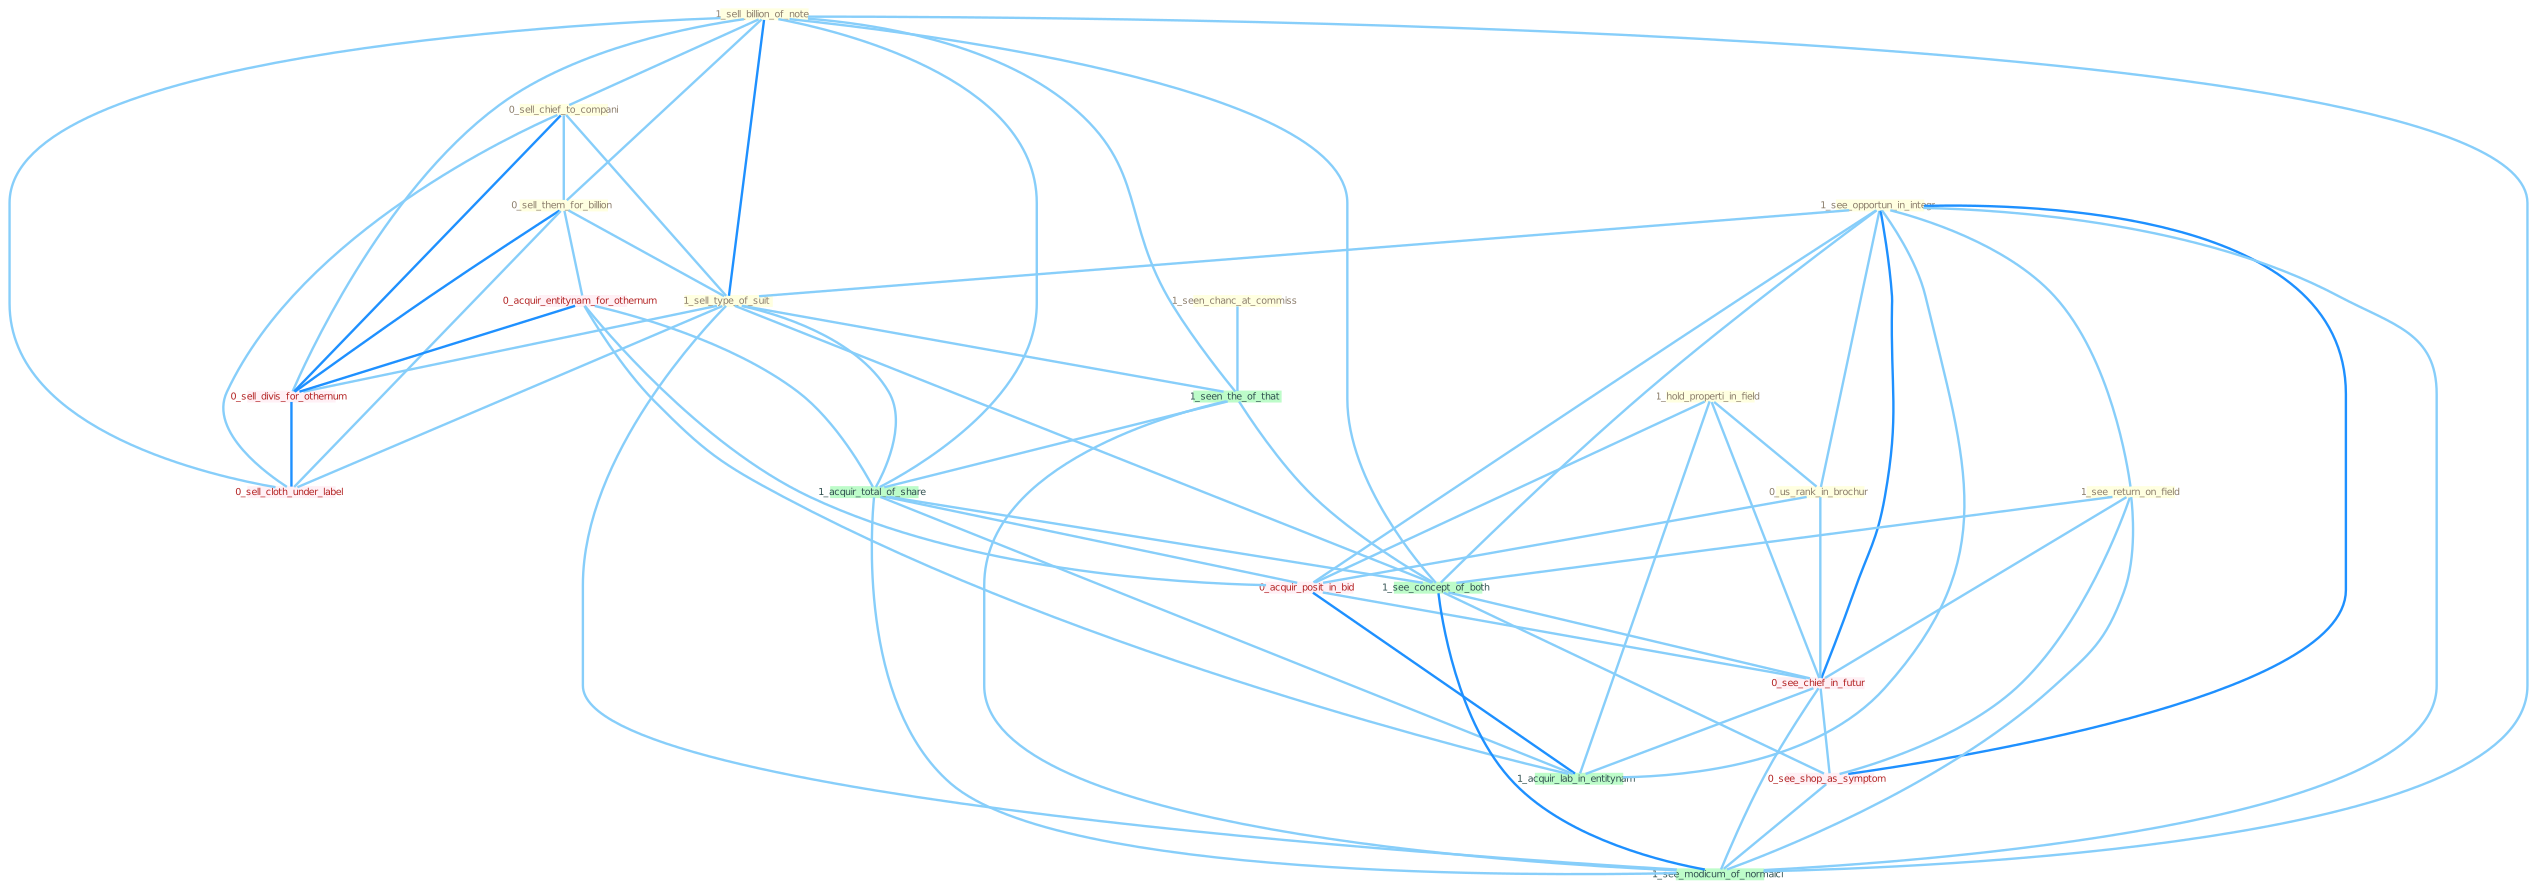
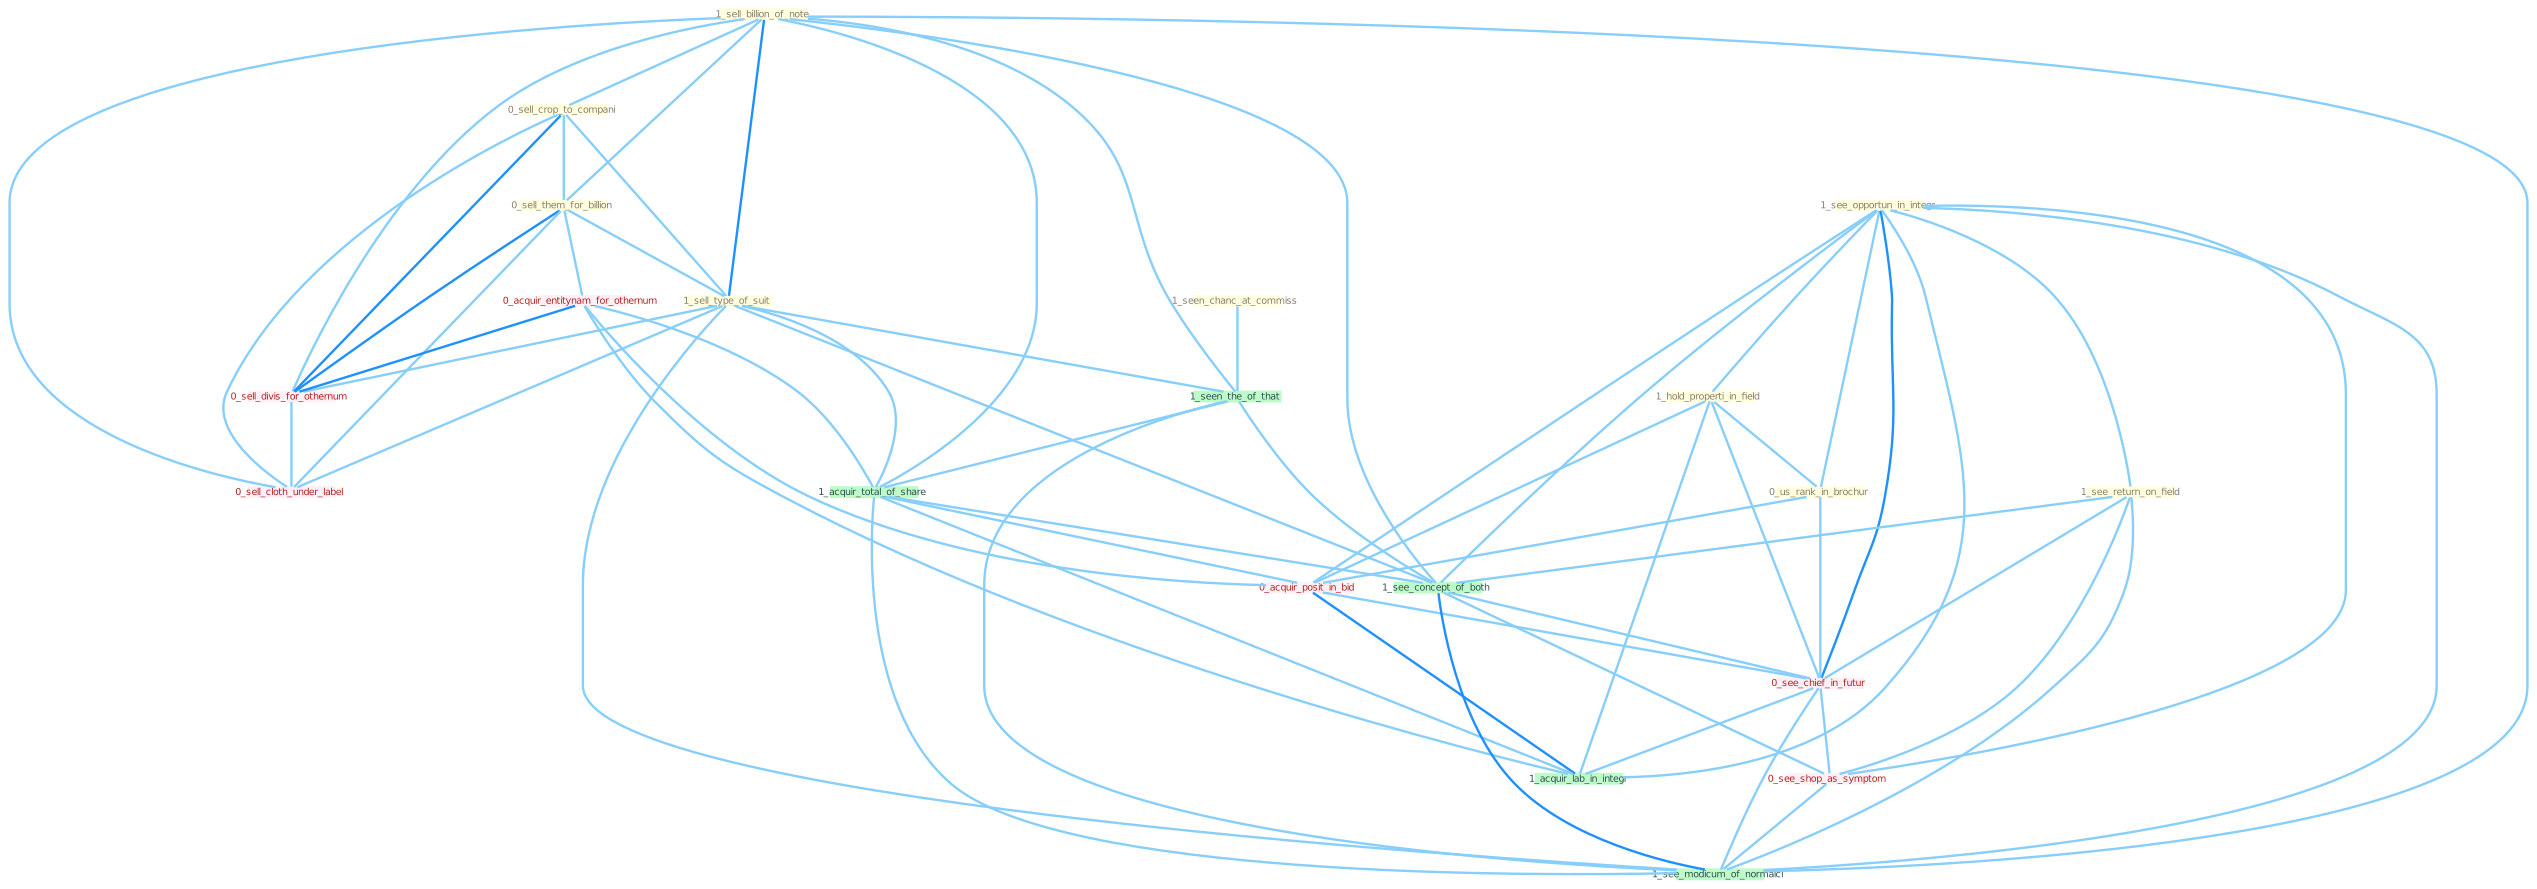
node "0_sell_chief_to_compani": label "0_sell_chief_to_compani" -> "0_sell_crop_to_compani"
edge "1_see_opportun_in_integr" -- "1_sell_type_of_suit": now "1_see_opportun_in_integr" -- "1_hold_properti_in_field"
edge "0_sell_divis_for_othernum" -- "0_sell_cloth_under_label": color #1e90ff -> #87cefa
edge "1_see_opportun_in_integr" -- "0_see_shop_as_symptom": color #1e90ff -> #87cefa
node "1_acquir_lab_in_entitynam": label "1_acquir_lab_in_entitynam" -> "1_acquir_lab_in_integr"
